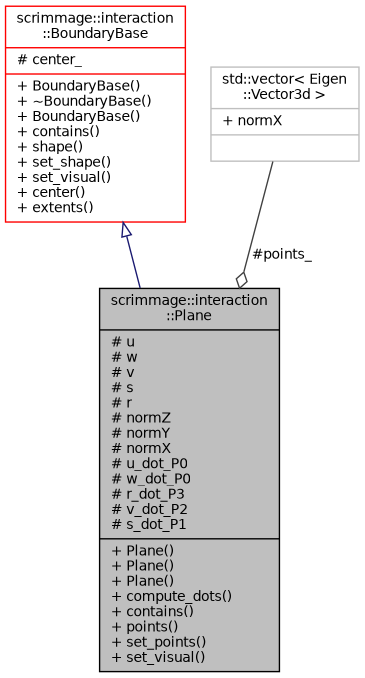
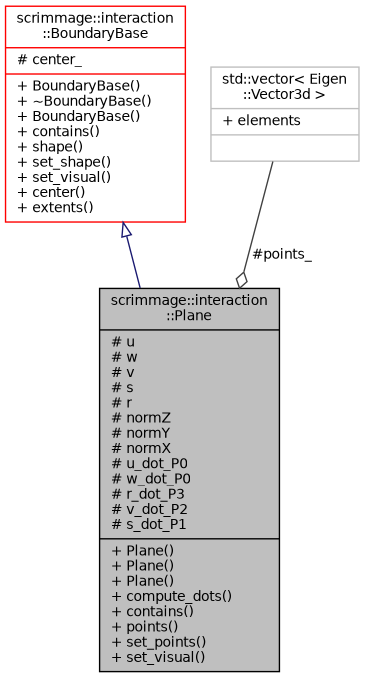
node "std::vector< Eigen": text "+ normX" -> "+ elements"
